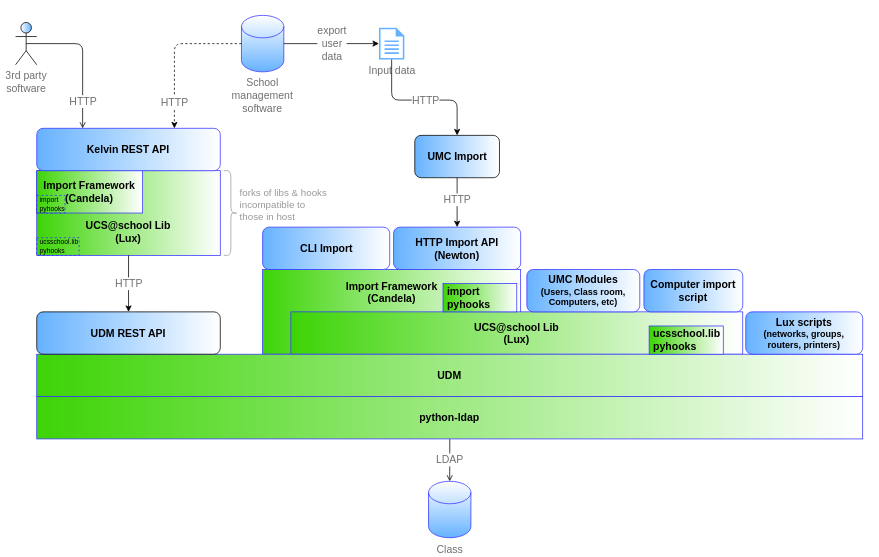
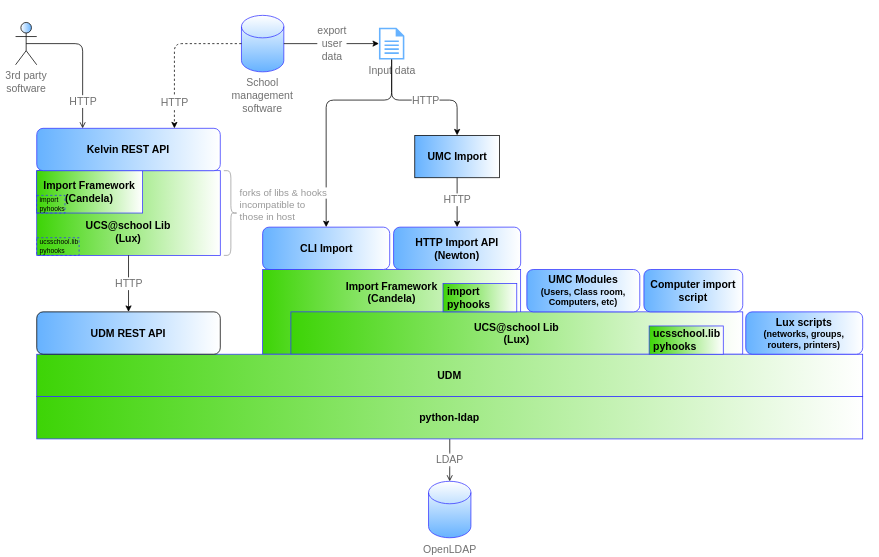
node "UMC Import": shape rounded rectangle -> rectangle
edge "Input data" -> "CLI Import": added
node "Class": label "Class" -> "OpenLDAP"
